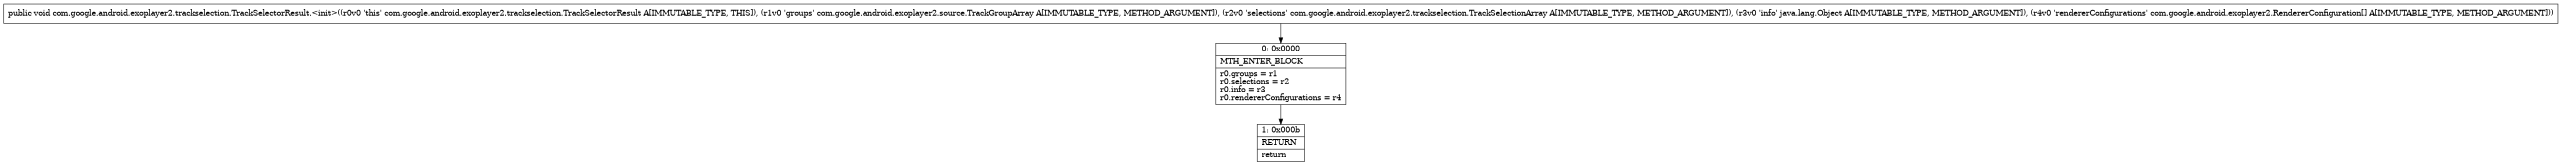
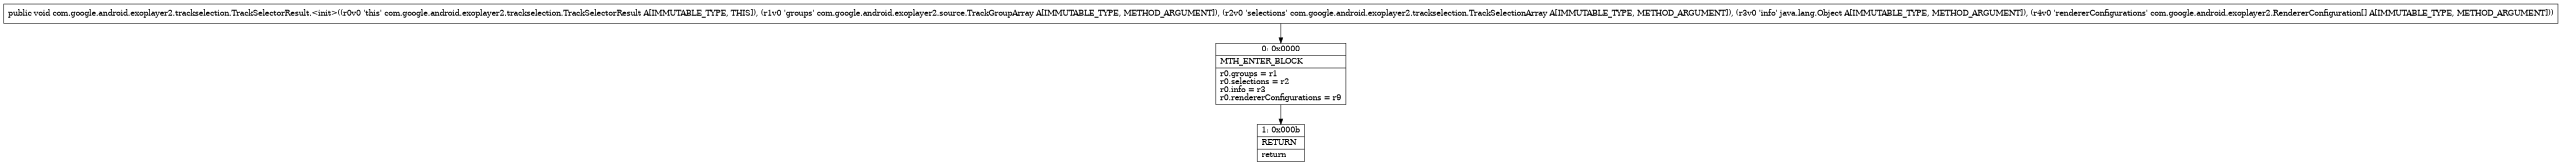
node "0: 0x0000": text "r0.rendererConfigurations = r4" -> "r0.rendererConfigurations = r9"
